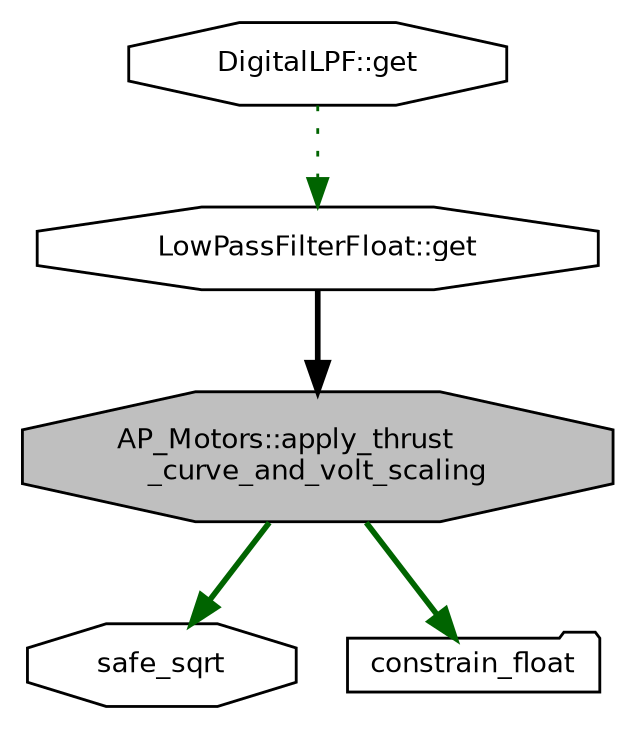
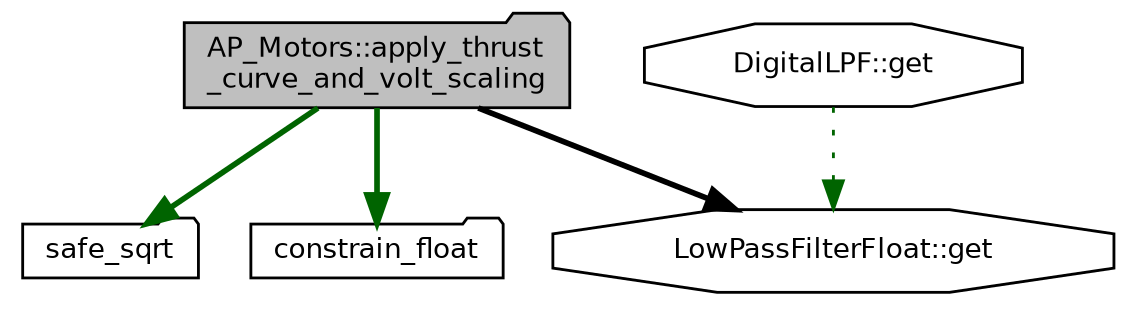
edge "LowPassFilterFloat::get" -> "AP_Motors::apply_thrust _curve_and_volt_scaling": reversed
node "AP_Motors::apply_thrust _curve_and_volt_scaling": shape octagon -> folder
node "safe_sqrt": shape octagon -> folder
